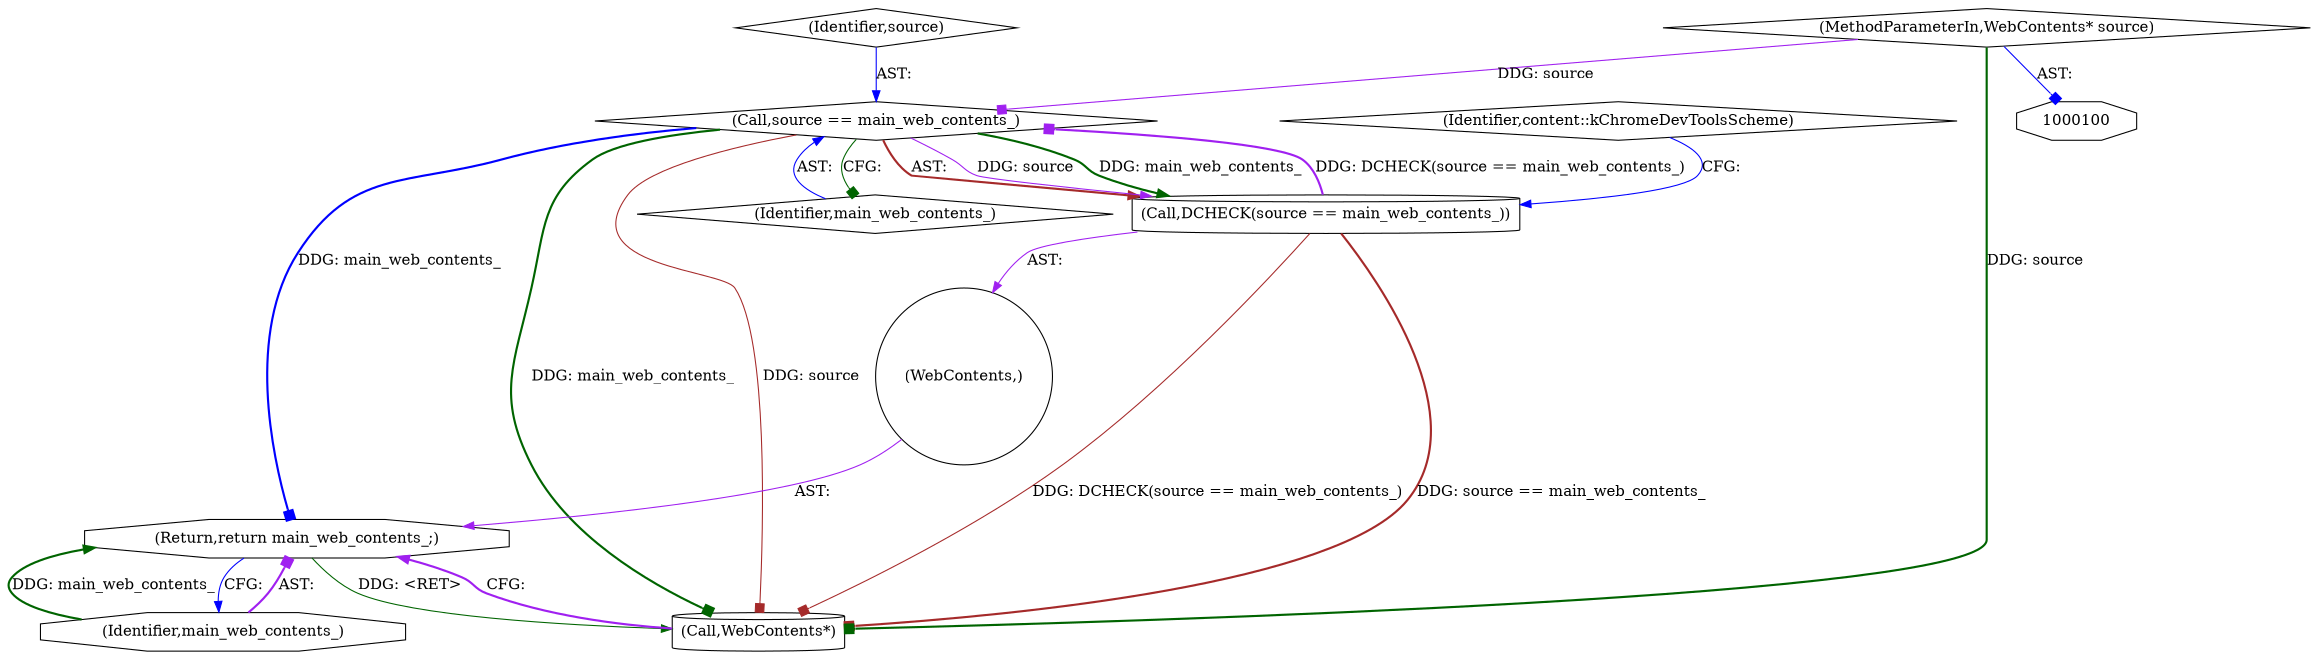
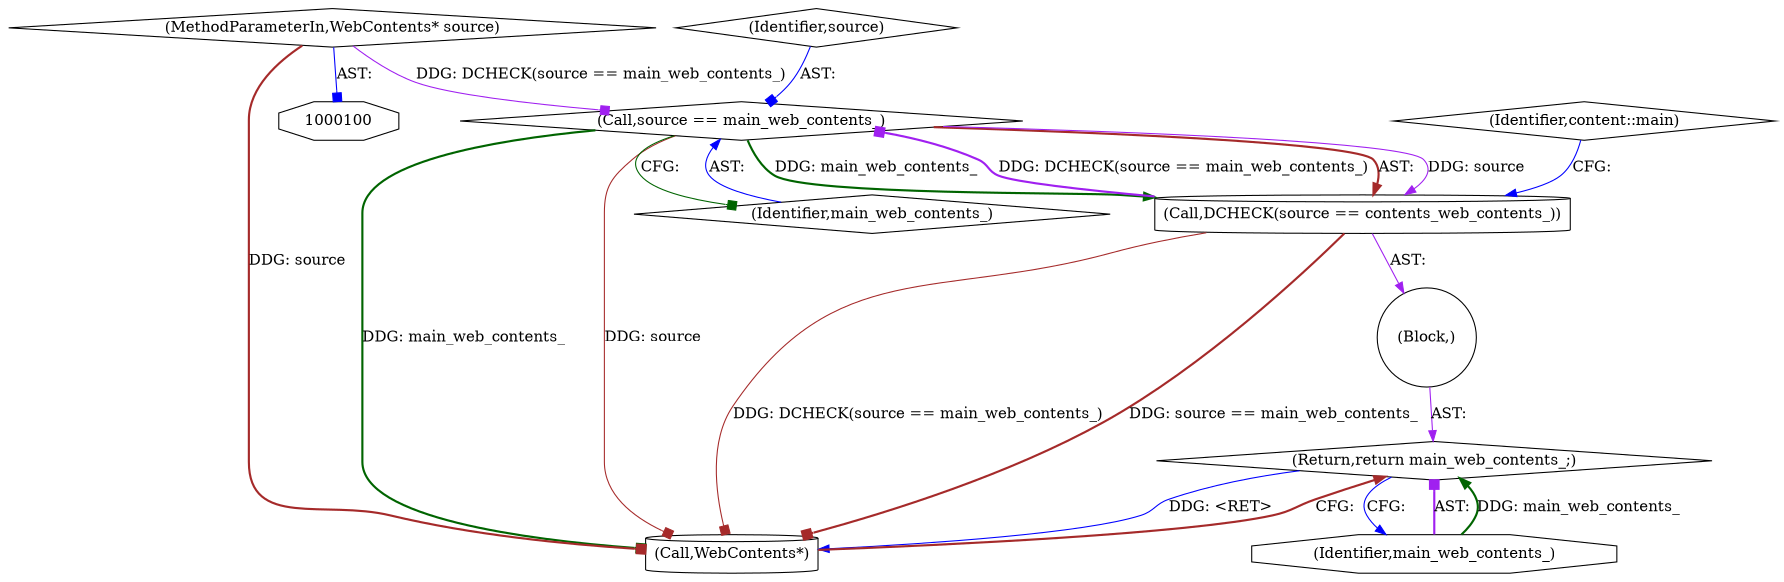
edge "(Identifier,source)" -> "(Call,source == main_web_contents_)": arrowhead normal -> box
edge "(MethodParameterIn,WebContents* source)" -> "(Call,source == main_web_contents_)": label "DDG: source" -> "DDG: DCHECK(source == main_web_contents_)"
node "(Identifier,content::kChromeDevToolsScheme)": label "(Identifier,content::kChromeDevToolsScheme)" -> "(Identifier,content::main)"
edge "(Call,source == main_web_contents_)" -> "(Return,return main_web_contents_;)": removed, label "DDG: main_web_contents_"
node "(Call,DCHECK(source == main_web_contents_))": label "(Call,DCHECK(source == main_web_contents_))" -> "(Call,DCHECK(source == contents_web_contents_))"
node "(WebContents,)": label "(WebContents,)" -> "(Block,)"
node "(Return,return main_web_contents_;)": shape octagon -> diamond
edge "(MethodParameterIn,WebContents* source)" -> "(Call,WebContents*)": color darkgreen -> brown
edge "(Call,WebContents*)" -> "(Return,return main_web_contents_;)": color purple -> brown
edge "(Return,return main_web_contents_;)" -> "(Call,WebContents*)": color darkgreen -> blue
